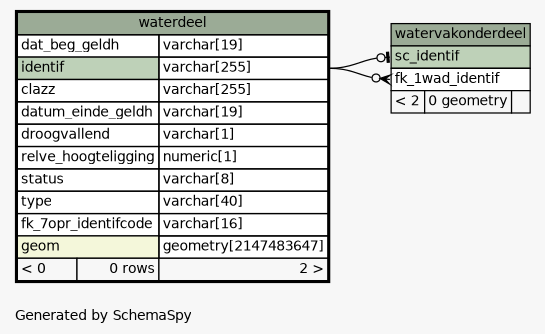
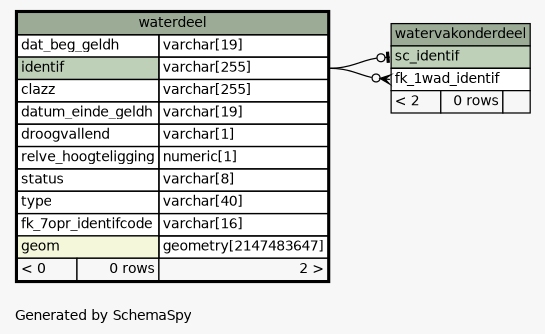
node "watervakonderdeel": text "0 geometry" -> "0 rows"
